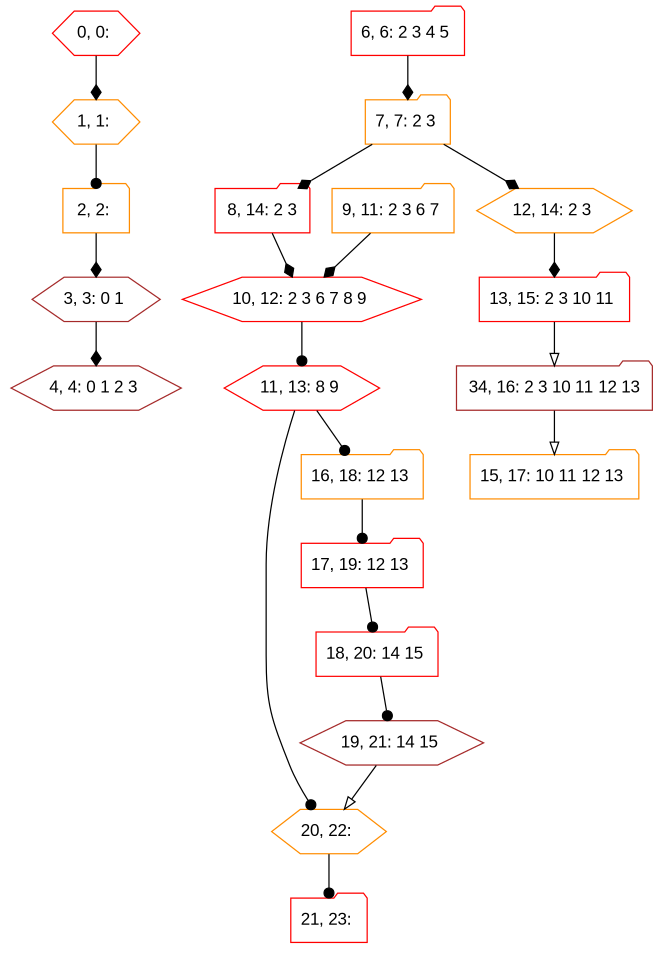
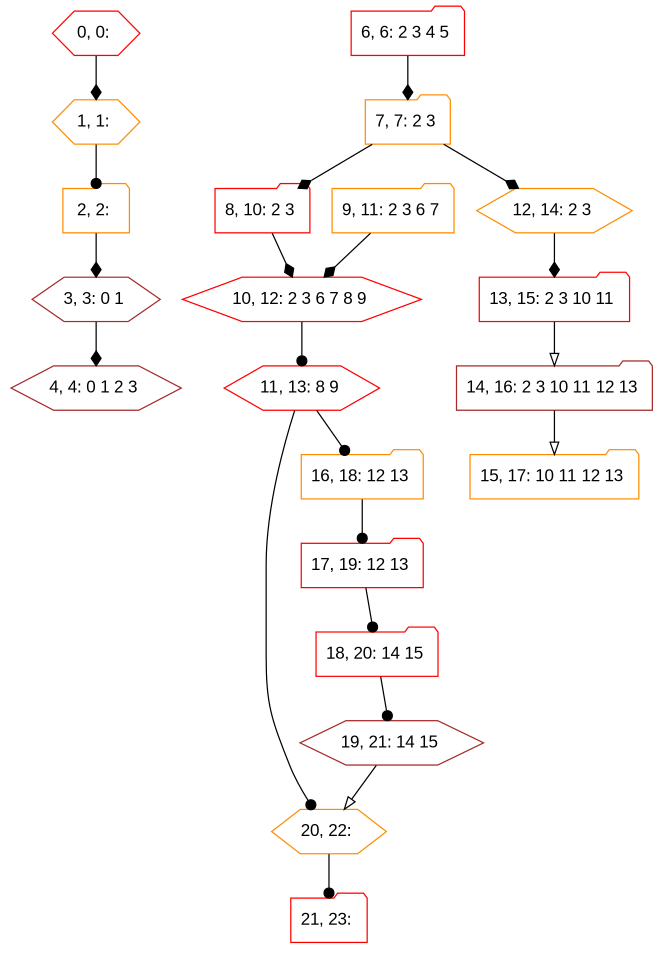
node "8, 14: 2 3": label "8, 14: 2 3" -> "8, 10: 2 3"
node "34, 16: 2 3 10 11 12 13": label "34, 16: 2 3 10 11 12 13" -> "14, 16: 2 3 10 11 12 13"
